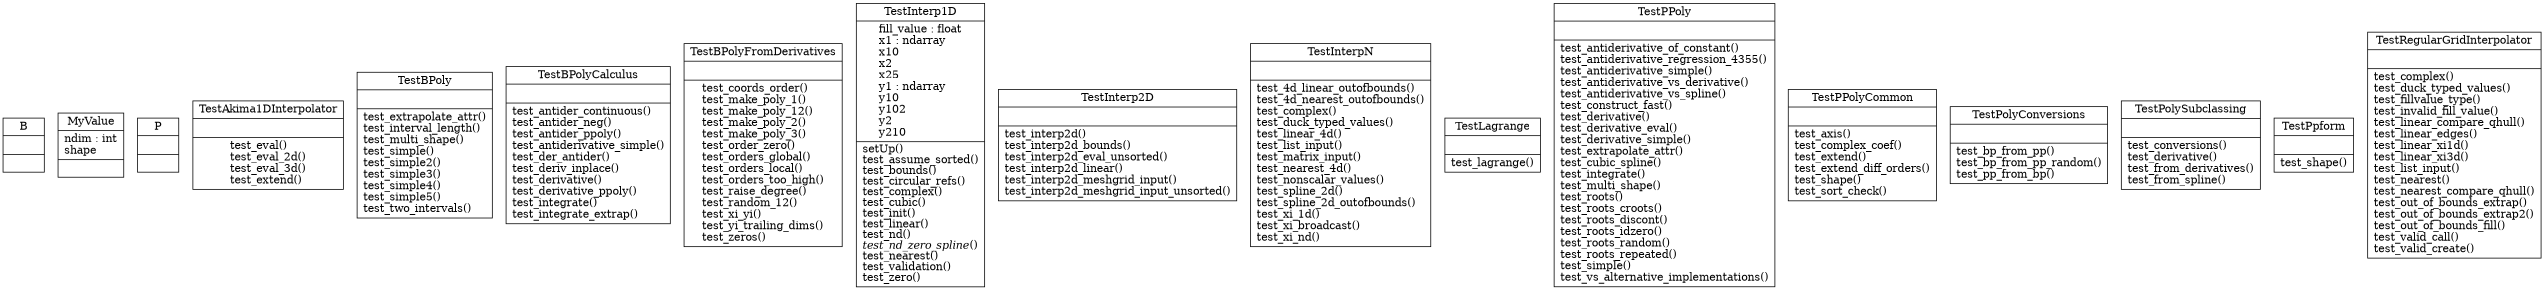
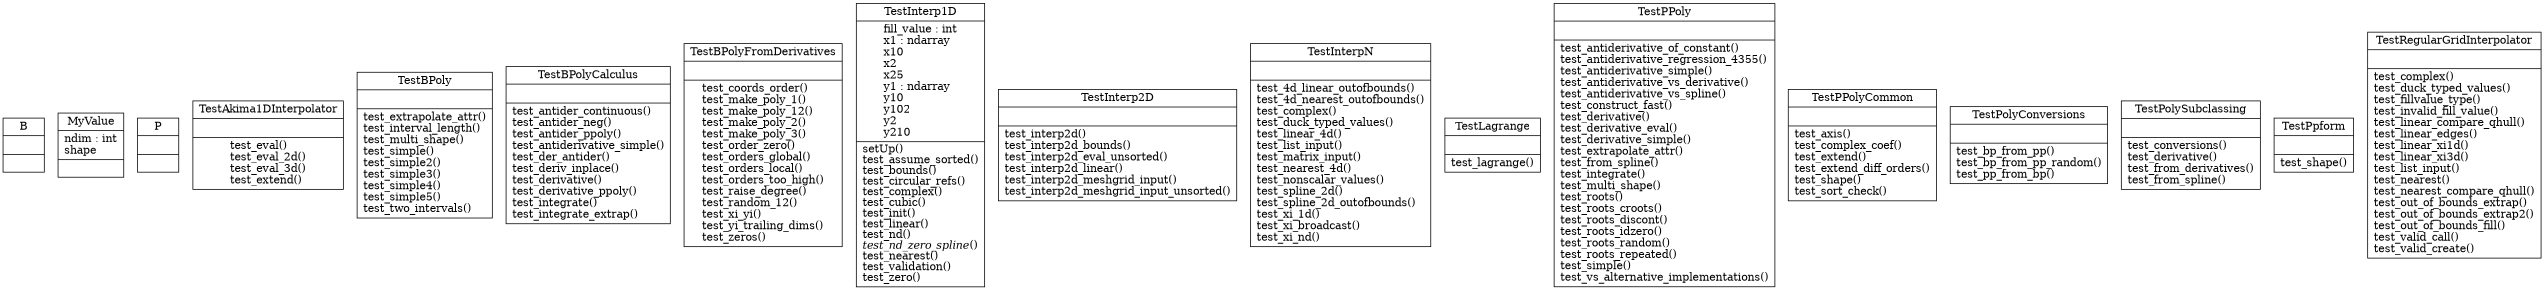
node "TestInterp1D": text "fill_value : float" -> "fill_value : int"
node "TestPPoly": text "test_cubic_spline()" -> "test_from_spline()"
